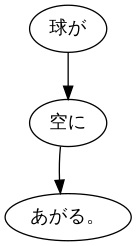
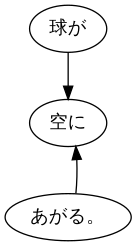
edge "空に" -> "あがる。": reversed
